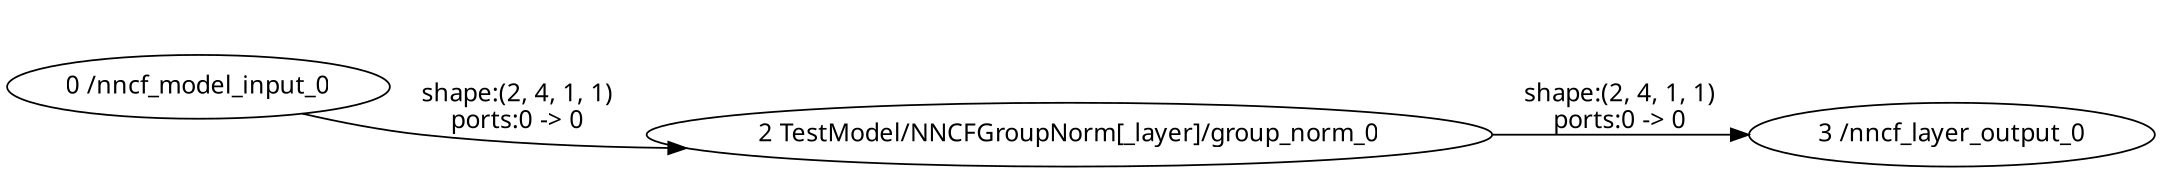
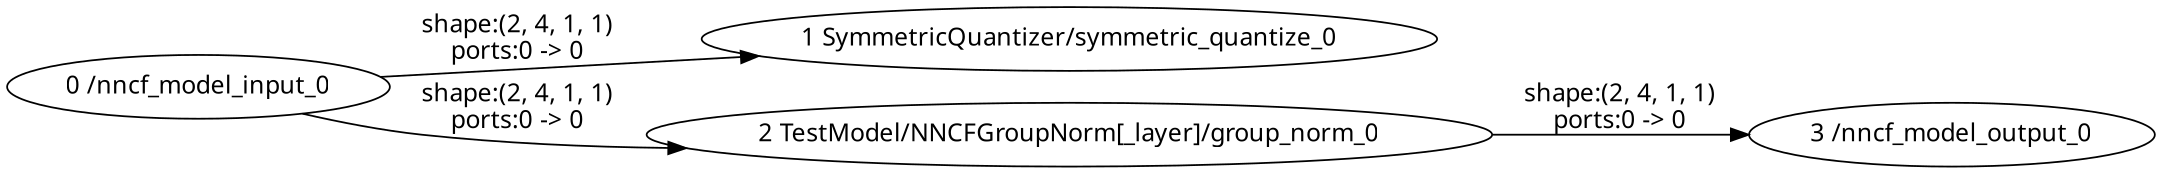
node "1 SymmetricQuantizer/symmetric_quantize_0": added
node "3 /nncf_layer_output_0": label "3 /nncf_layer_output_0" -> "3 /nncf_model_output_0"
